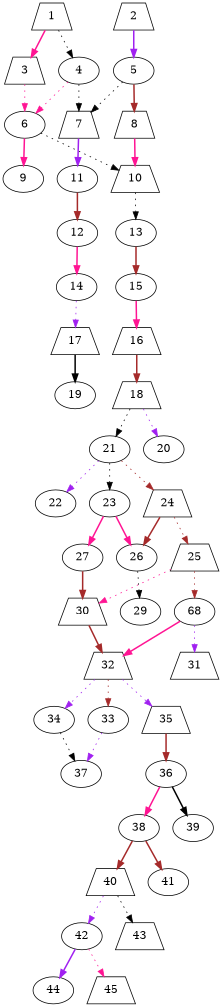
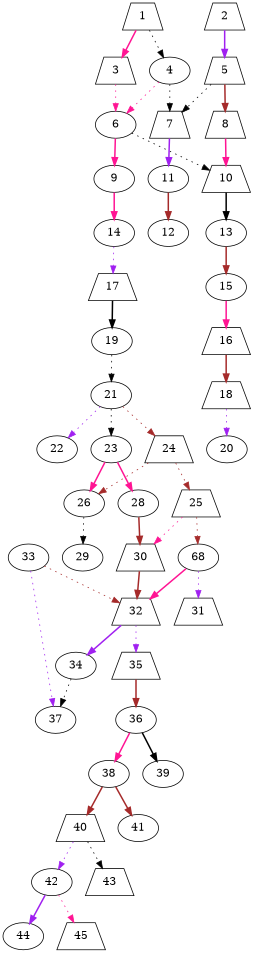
node "5": shape ellipse -> trapezium
edge "10" -> "13": style dotted -> bold
edge "12" -> "14": now "9" -> "14"
edge "18" -> "21": now "19" -> "21"
edge "24" -> "26": style bold -> dotted
node "27": label "27" -> "28"
edge "32" -> "33": reversed
edge "32" -> "34": style dotted -> bold
